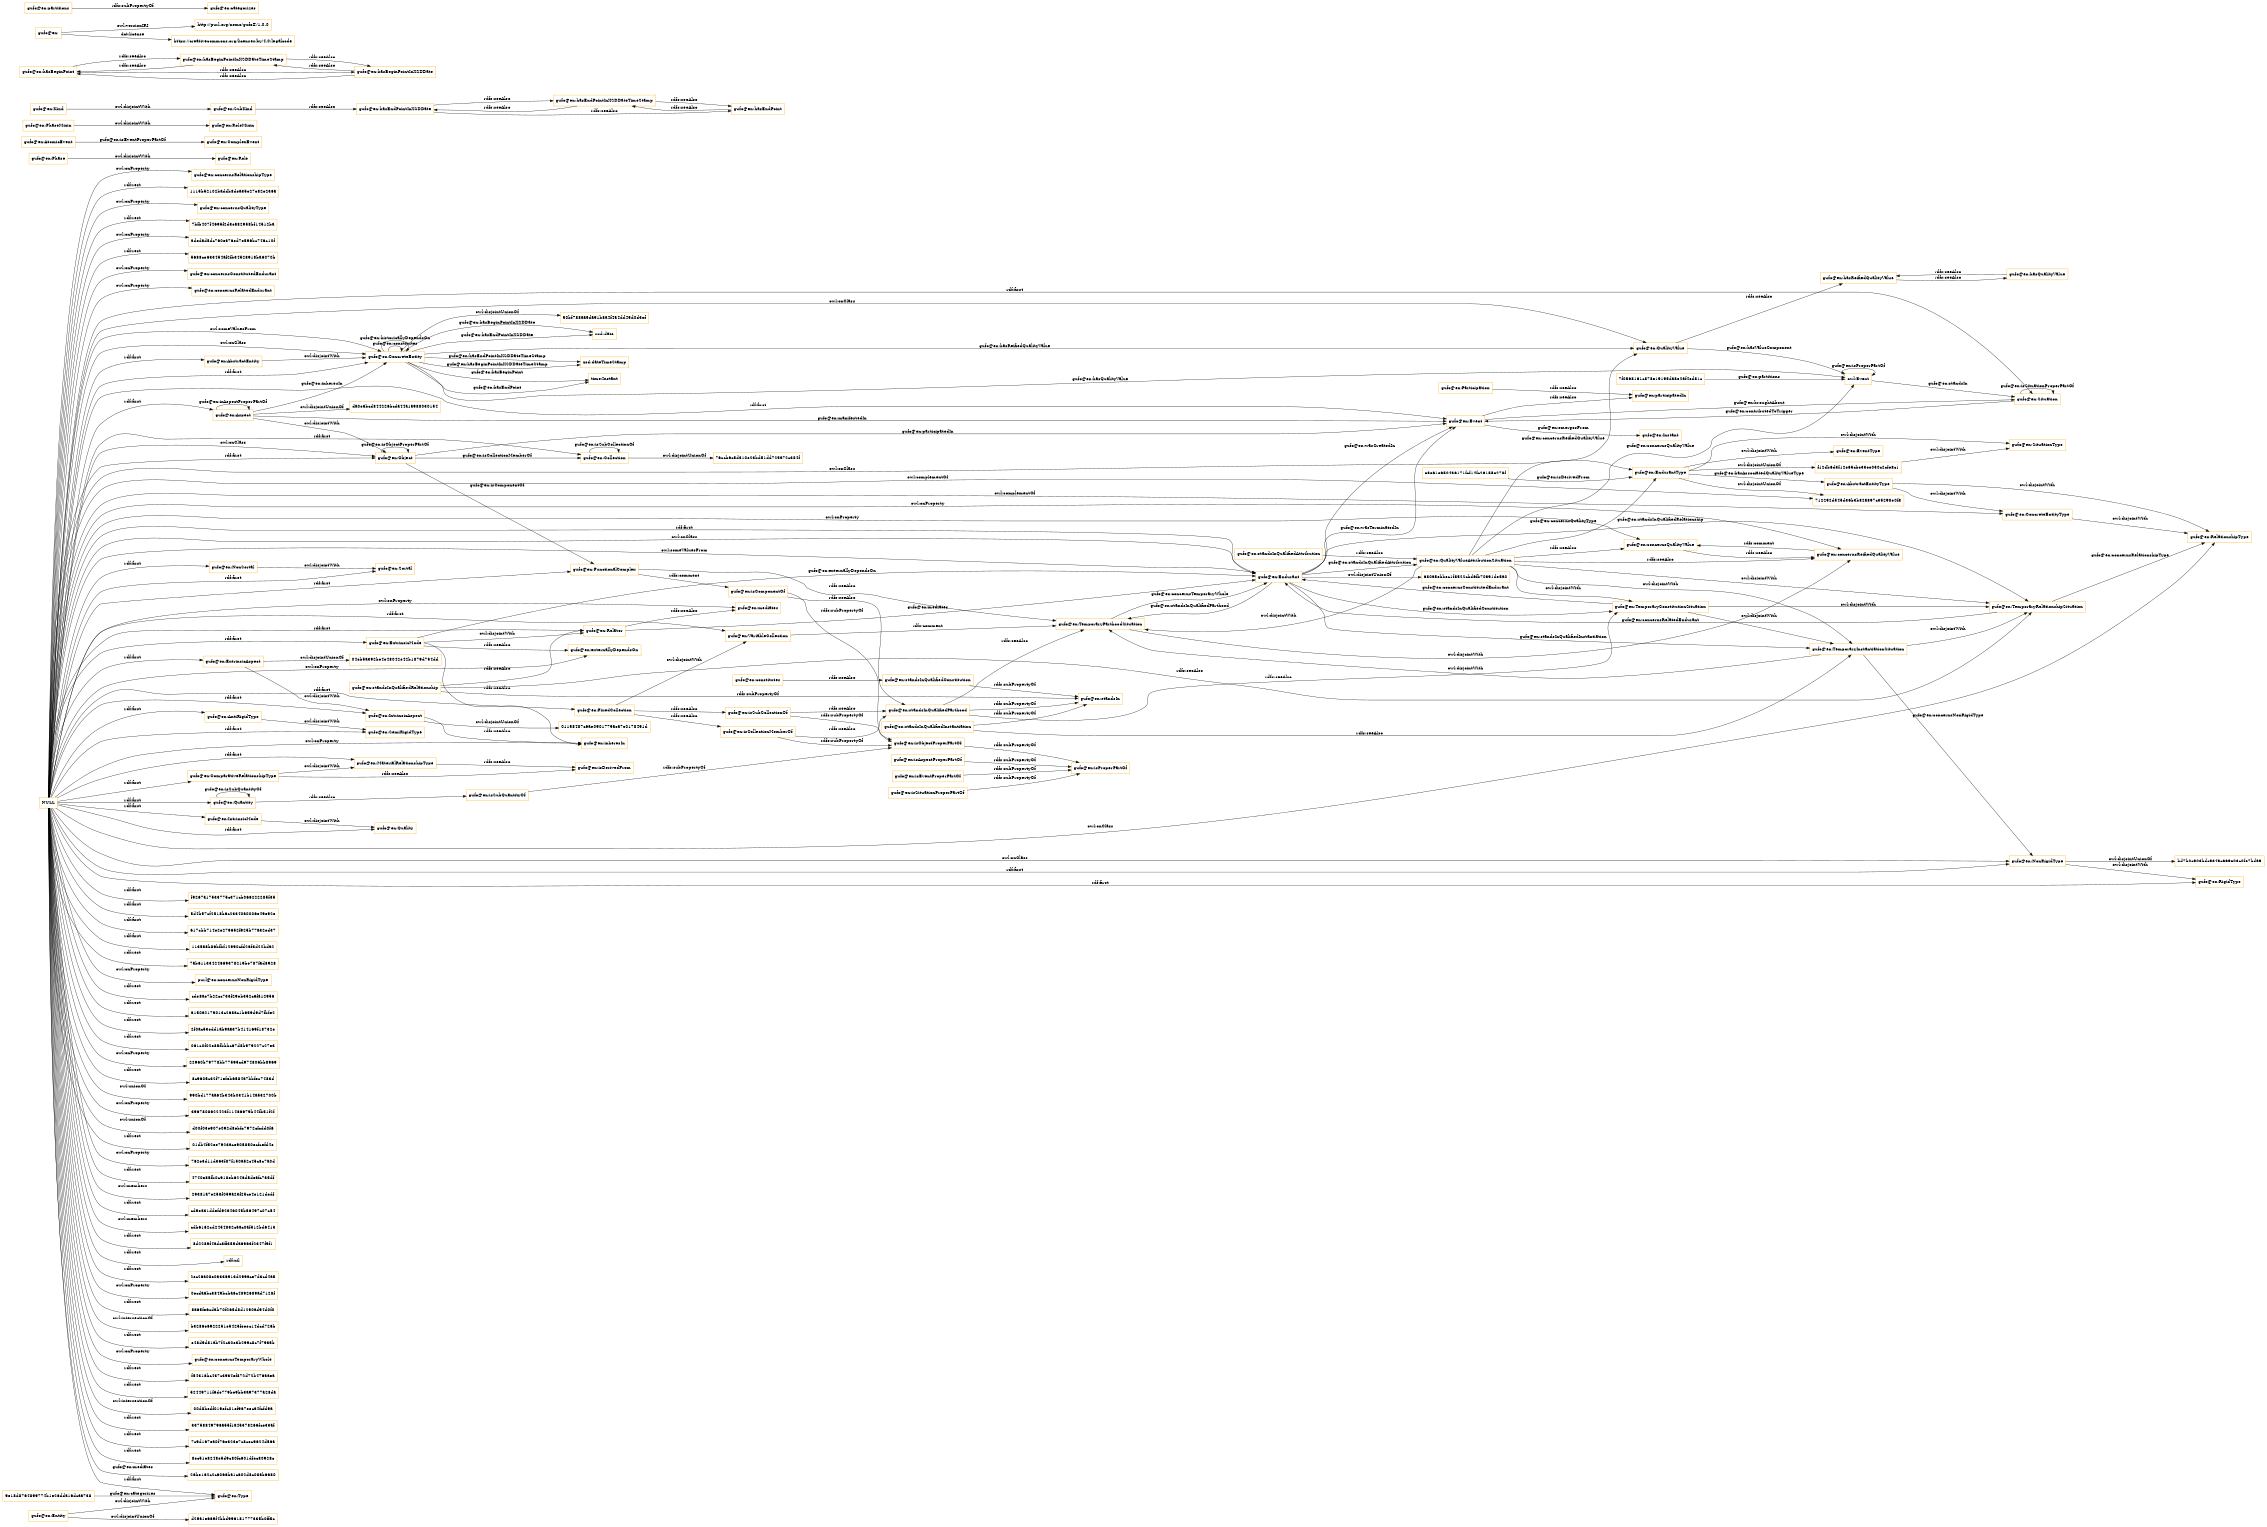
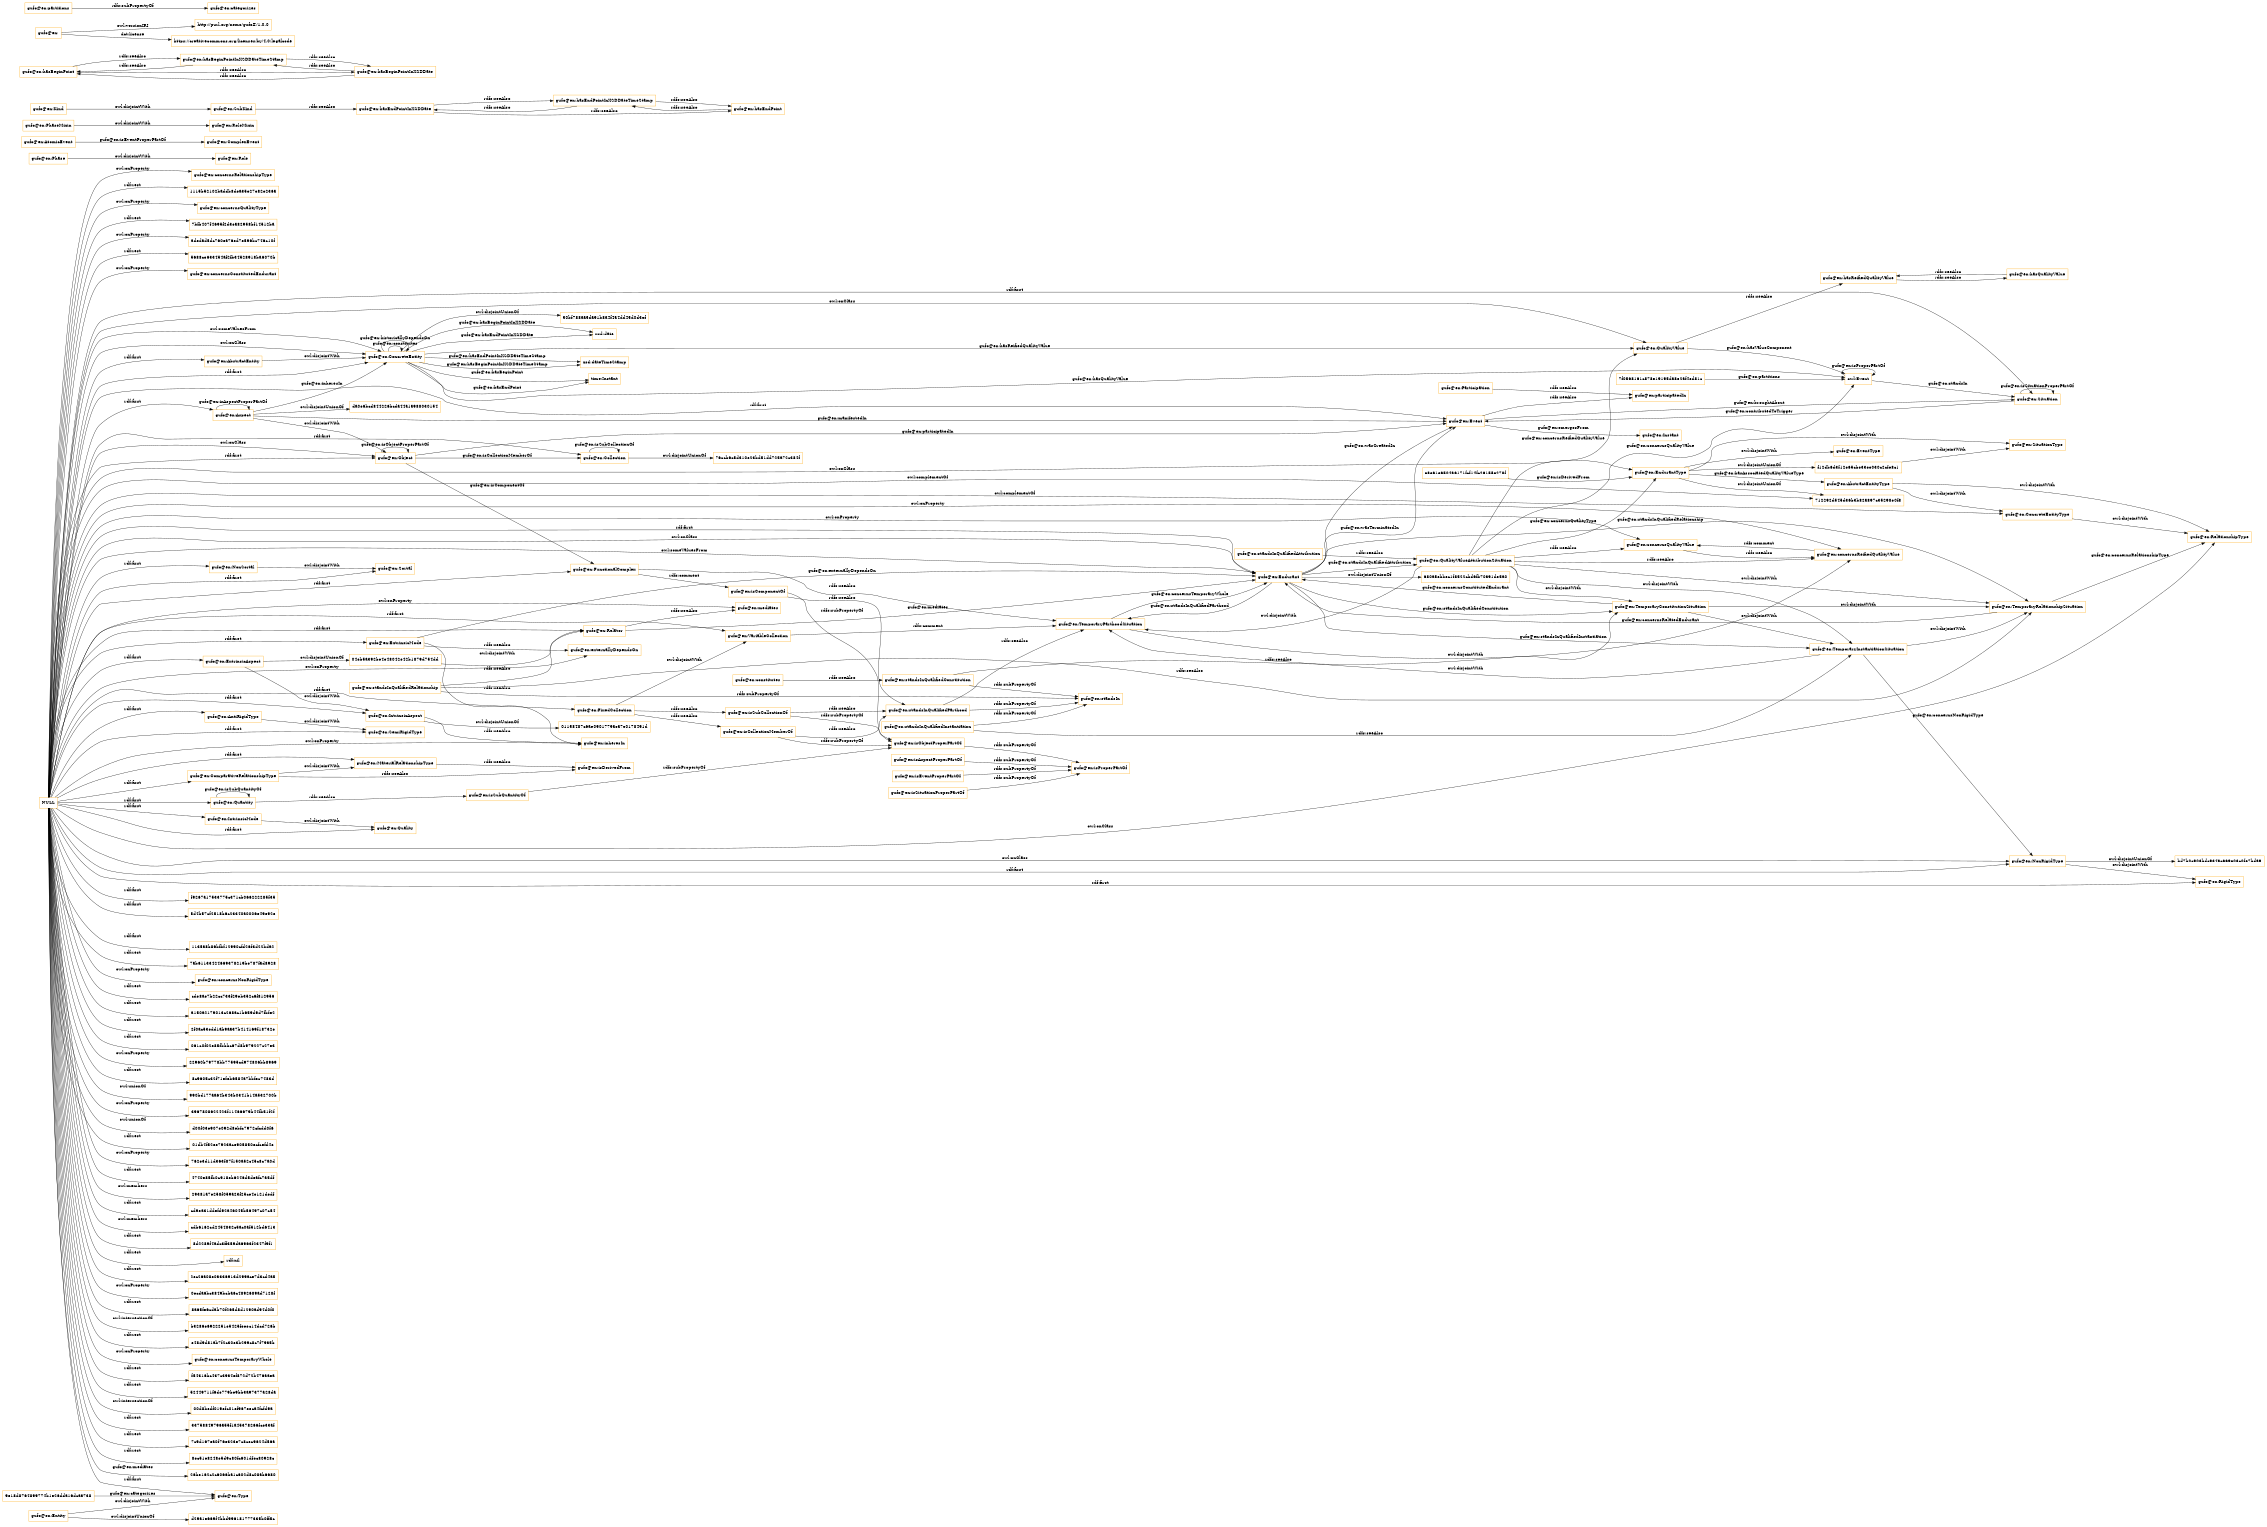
node "gufo@en:concernsRelatedEndurant": removed
edge "gufo@en:ExtrinsicMode" -> "gufo@en:Relator": now "04eb5a392be4e48042e42b1879d754dd" -> "gufo@en:Relator"
edge "gufo@en:standsInQualifiedParthood" -> "gufo@en:TemporaryConstitutionSituation": now "gufo@en:standsInQualifiedConstitution" -> "gufo@en:TemporaryConstitutionSituation"
node "617cbb714e2e279652f925b77a32ed37": removed
node "purl@en:concernsNonRigidType": label "purl@en:concernsNonRigidType" -> "gufo@en:concernsNonRigidType"
